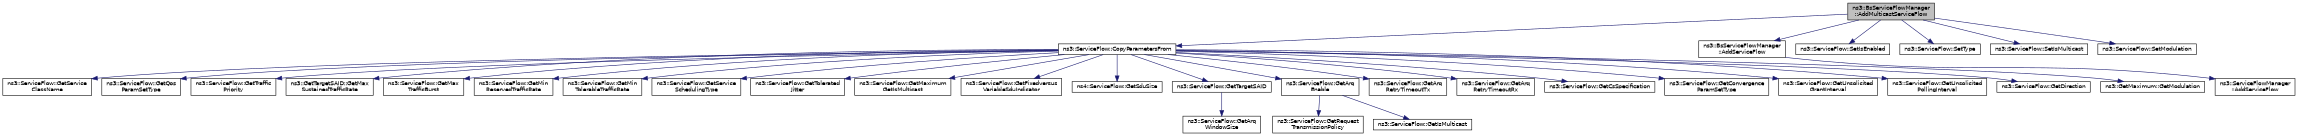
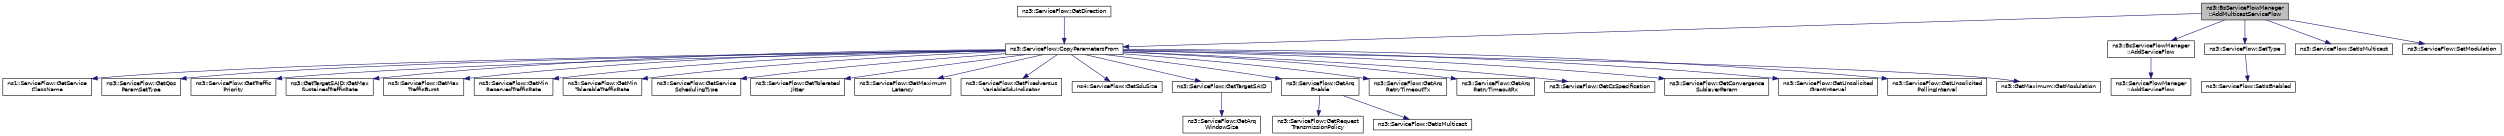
edge "ns3::BsServiceFlowManager ::AddMulticastServiceFlow" -> "ns3::ServiceFlow::SetIsEnabled": now "ns3::ServiceFlow::SetType" -> "ns3::ServiceFlow::SetIsEnabled"
edge "ns3::ServiceFlow::CopyParametersFrom" -> "ns3::ServiceFlow::GetDirection": reversed
node "ns3::ServiceFlow::GetService ClassName": label "ns3::ServiceFlow::GetService ClassName" -> "ns1::ServiceFlow::GetService ClassName"
node "ns3::ServiceFlow::GetMaximum GetIsMulticast": label "ns3::ServiceFlow::GetMaximum GetIsMulticast" -> "ns3::ServiceFlow::GetMaximum Latency"
node "ns3::ServiceFlow::GetConvergence ParamSetType": label "ns3::ServiceFlow::GetConvergence ParamSetType" -> "ns3::ServiceFlow::GetConvergence SublayerParam"
